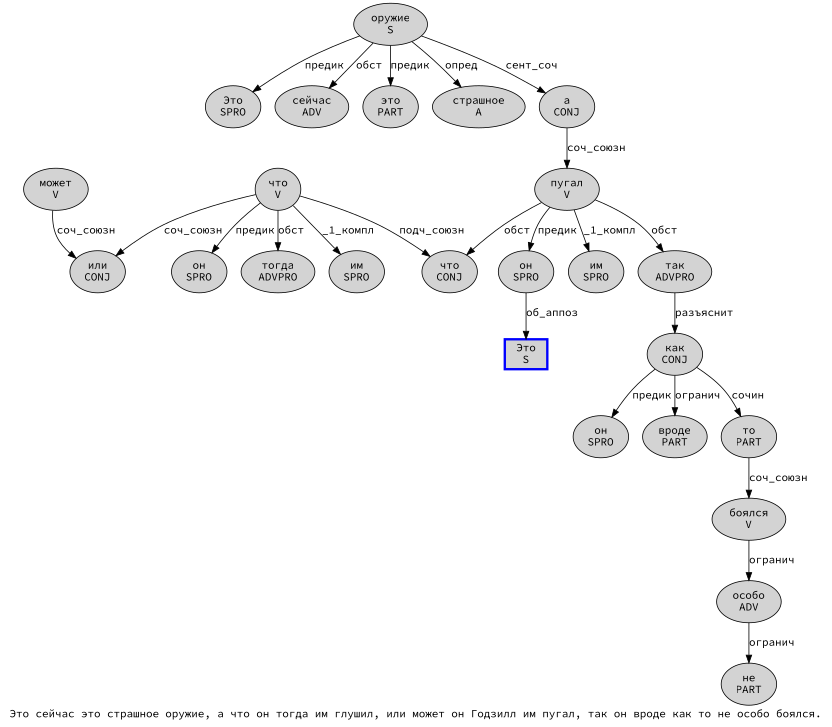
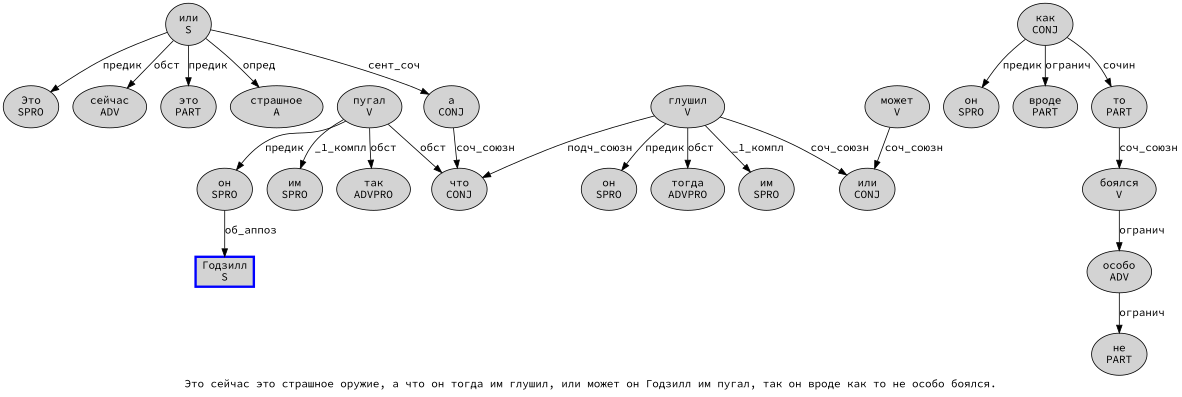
node "оружие S": label "оружие S" -> "или S"
edge "а CONJ" -> "пугал V": now "а CONJ" -> "что CONJ"
node "что V": label "что V" -> "глушил V"
edge "так ADVPRO" -> "как CONJ": removed, label "разъяснит"
node "Это S": label "Это S" -> "Годзилл S"
